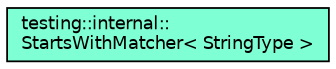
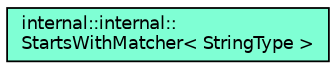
node "testing::internal:: StartsWithMatcher< StringType >": label "testing::internal:: StartsWithMatcher< StringType >" -> "internal::internal:: StartsWithMatcher< StringType >"
